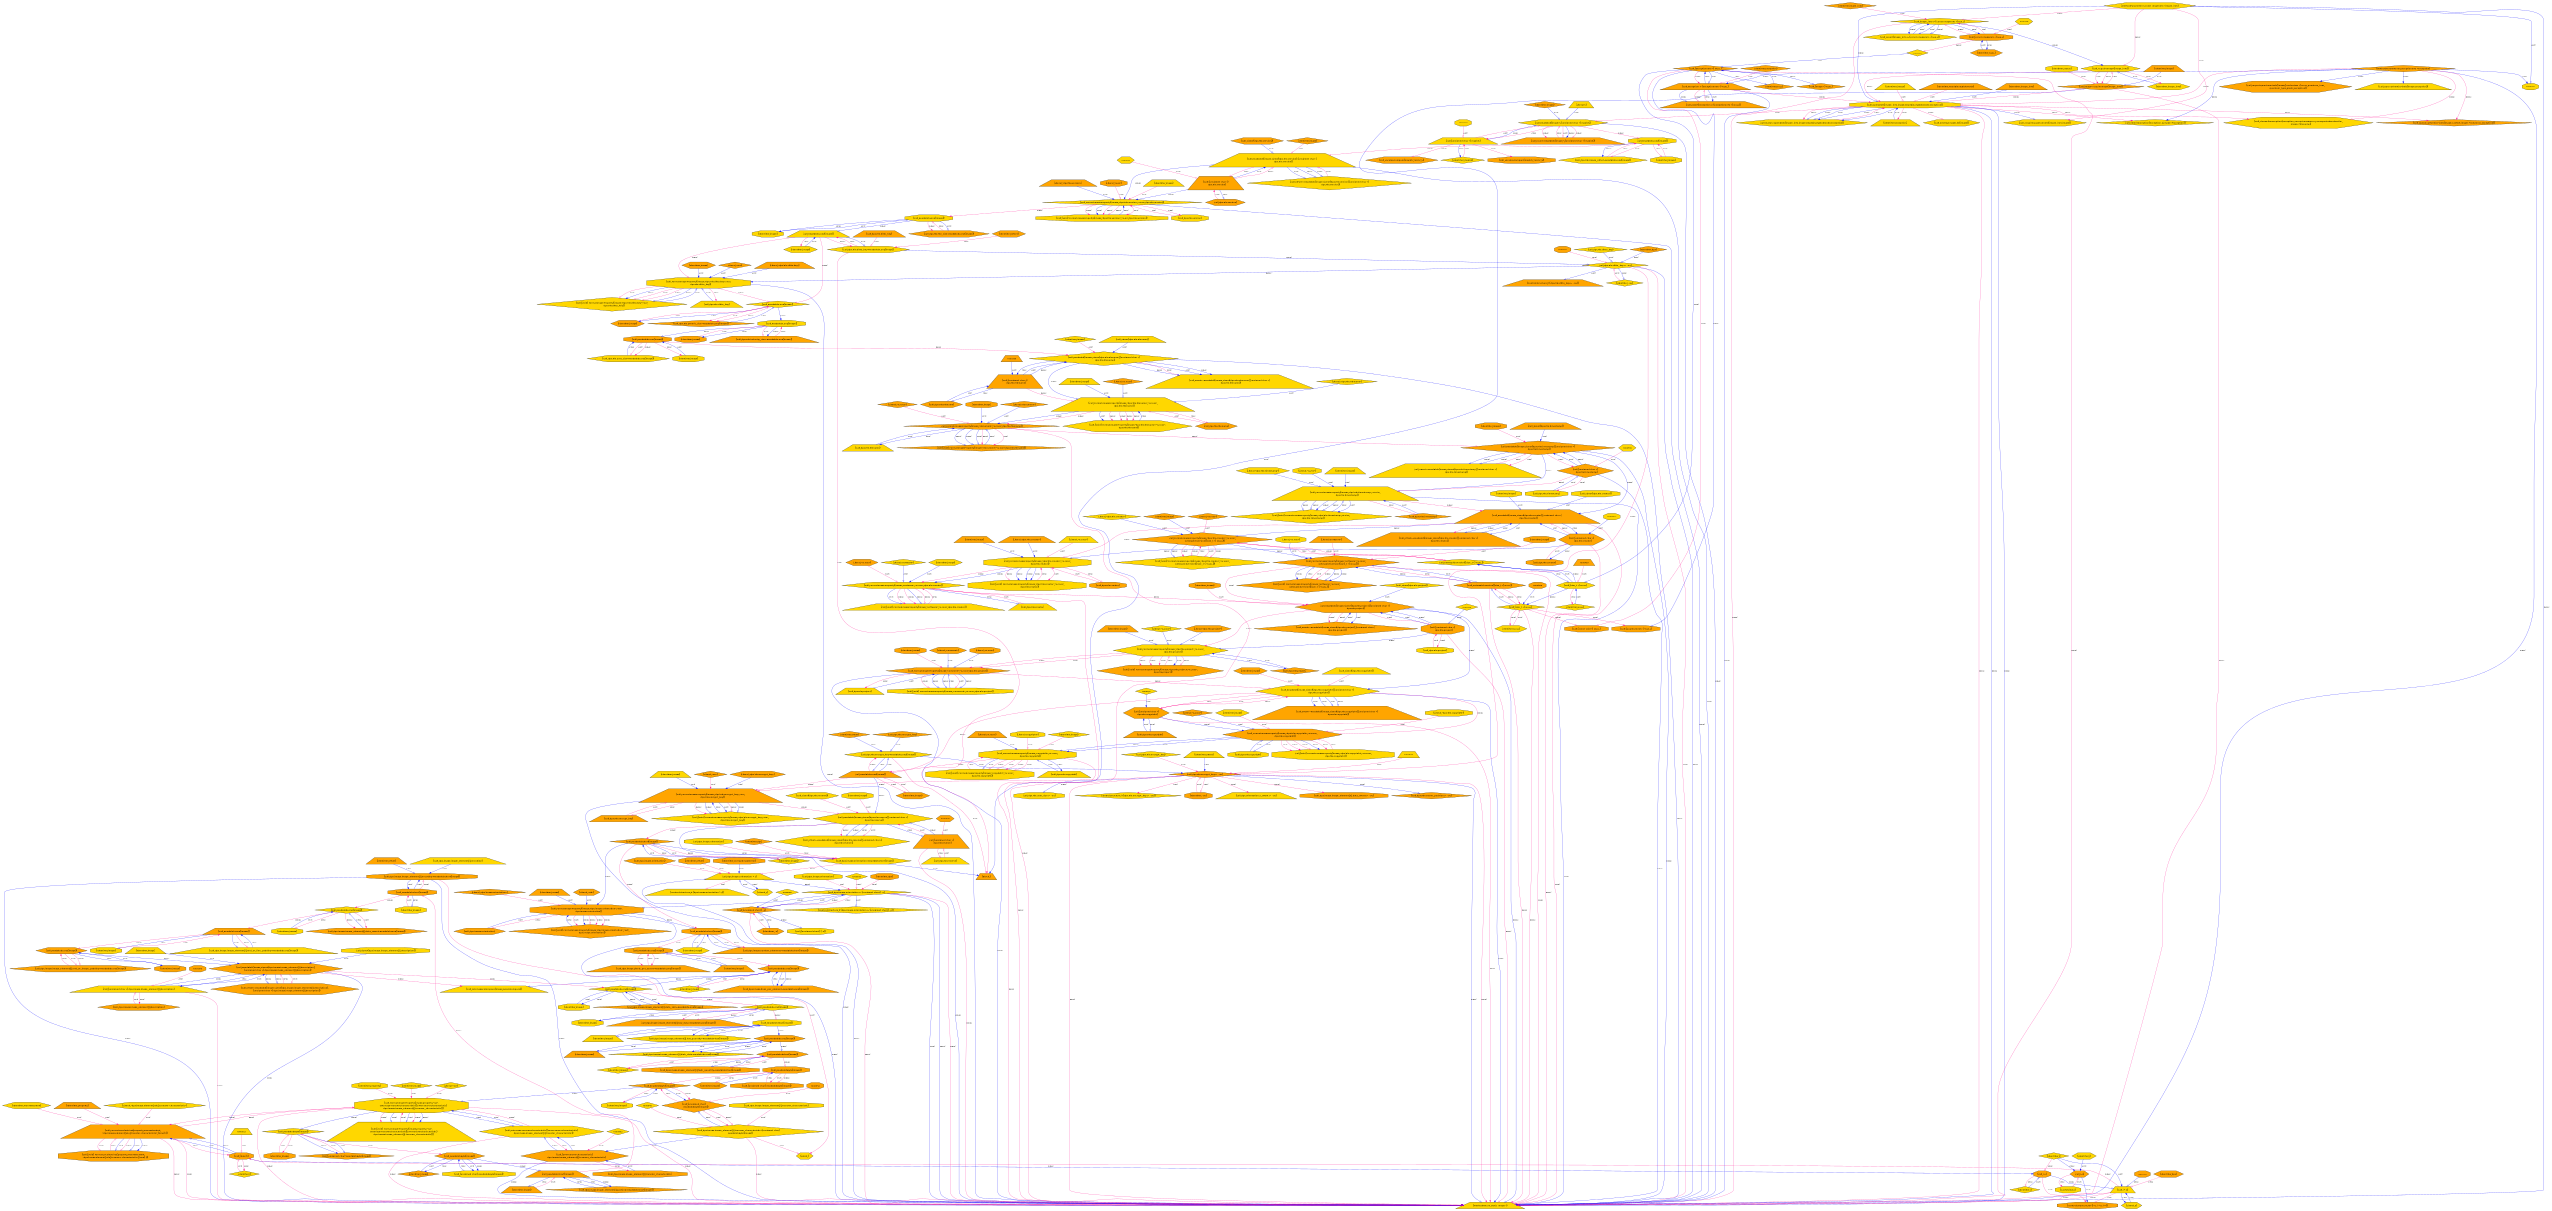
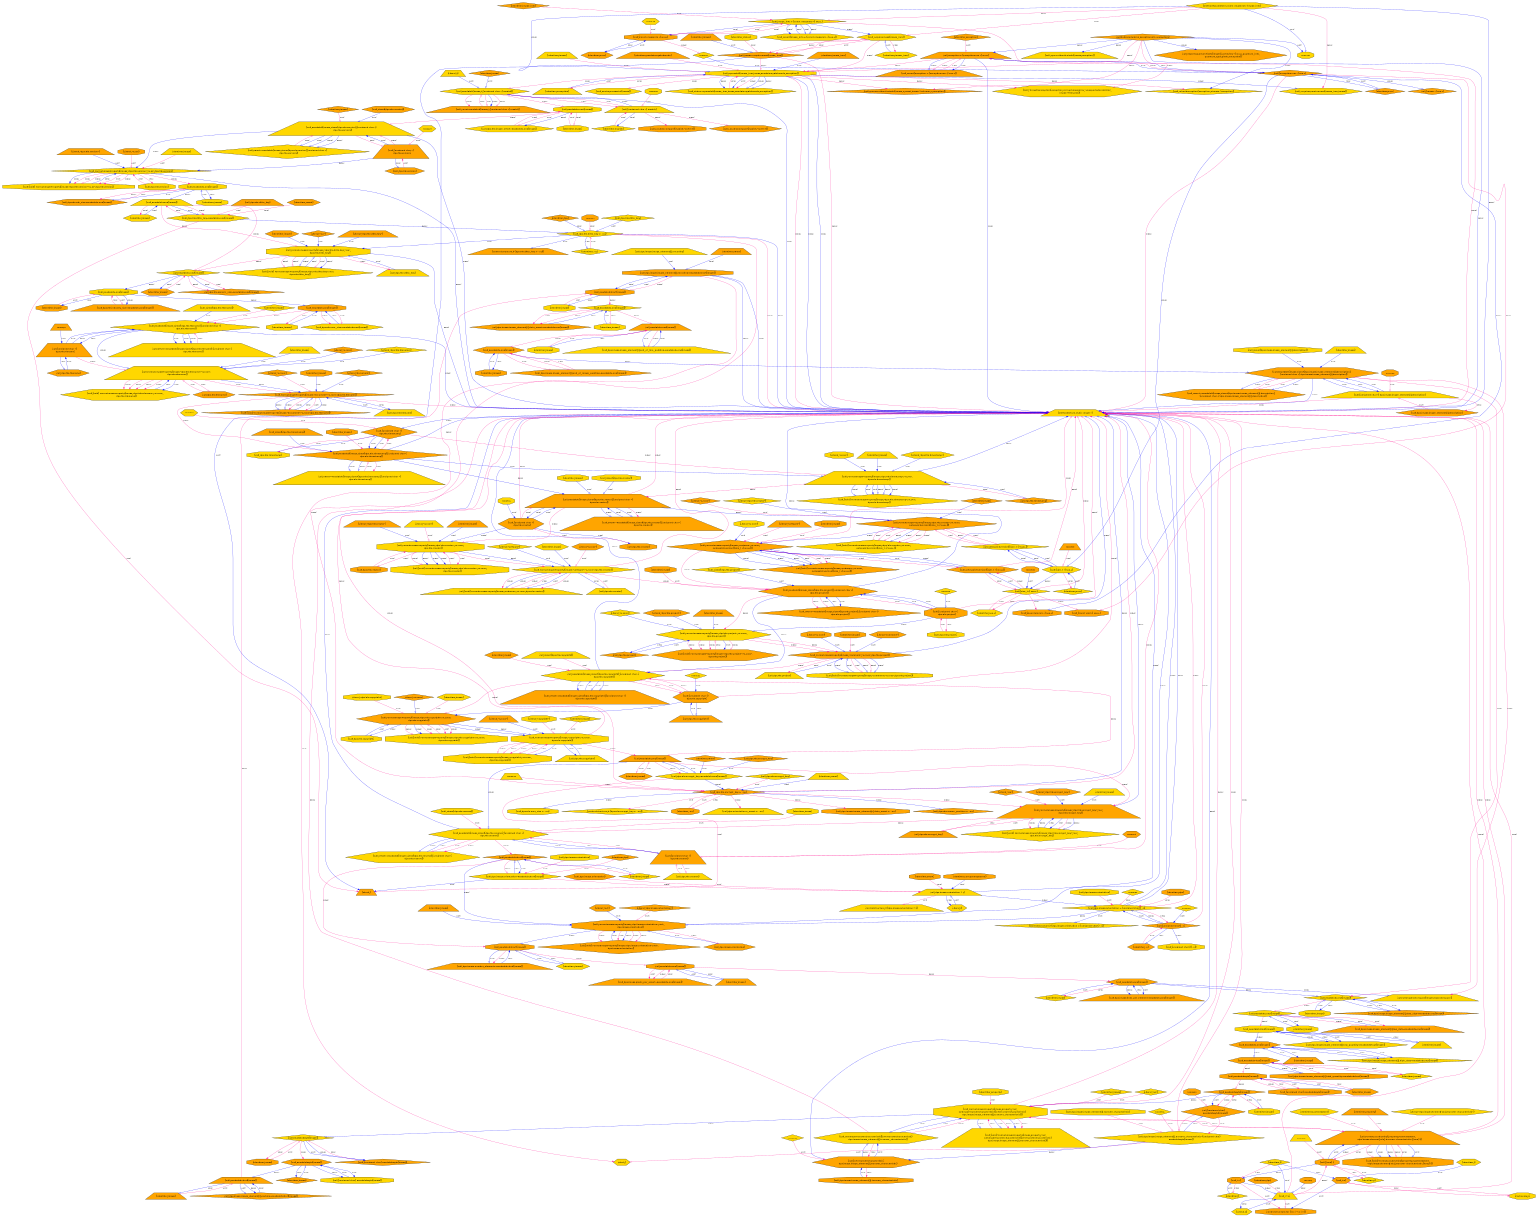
node "(Call,dpx.for.reserve)": label "(Call,dpx.for.reserve)" -> "(Call,dpx.file.reserve)"
edge "(Call,(unsigned char *) dpx.file.timestamp)" -> "(MethodReturn,static Image *)": reversed
